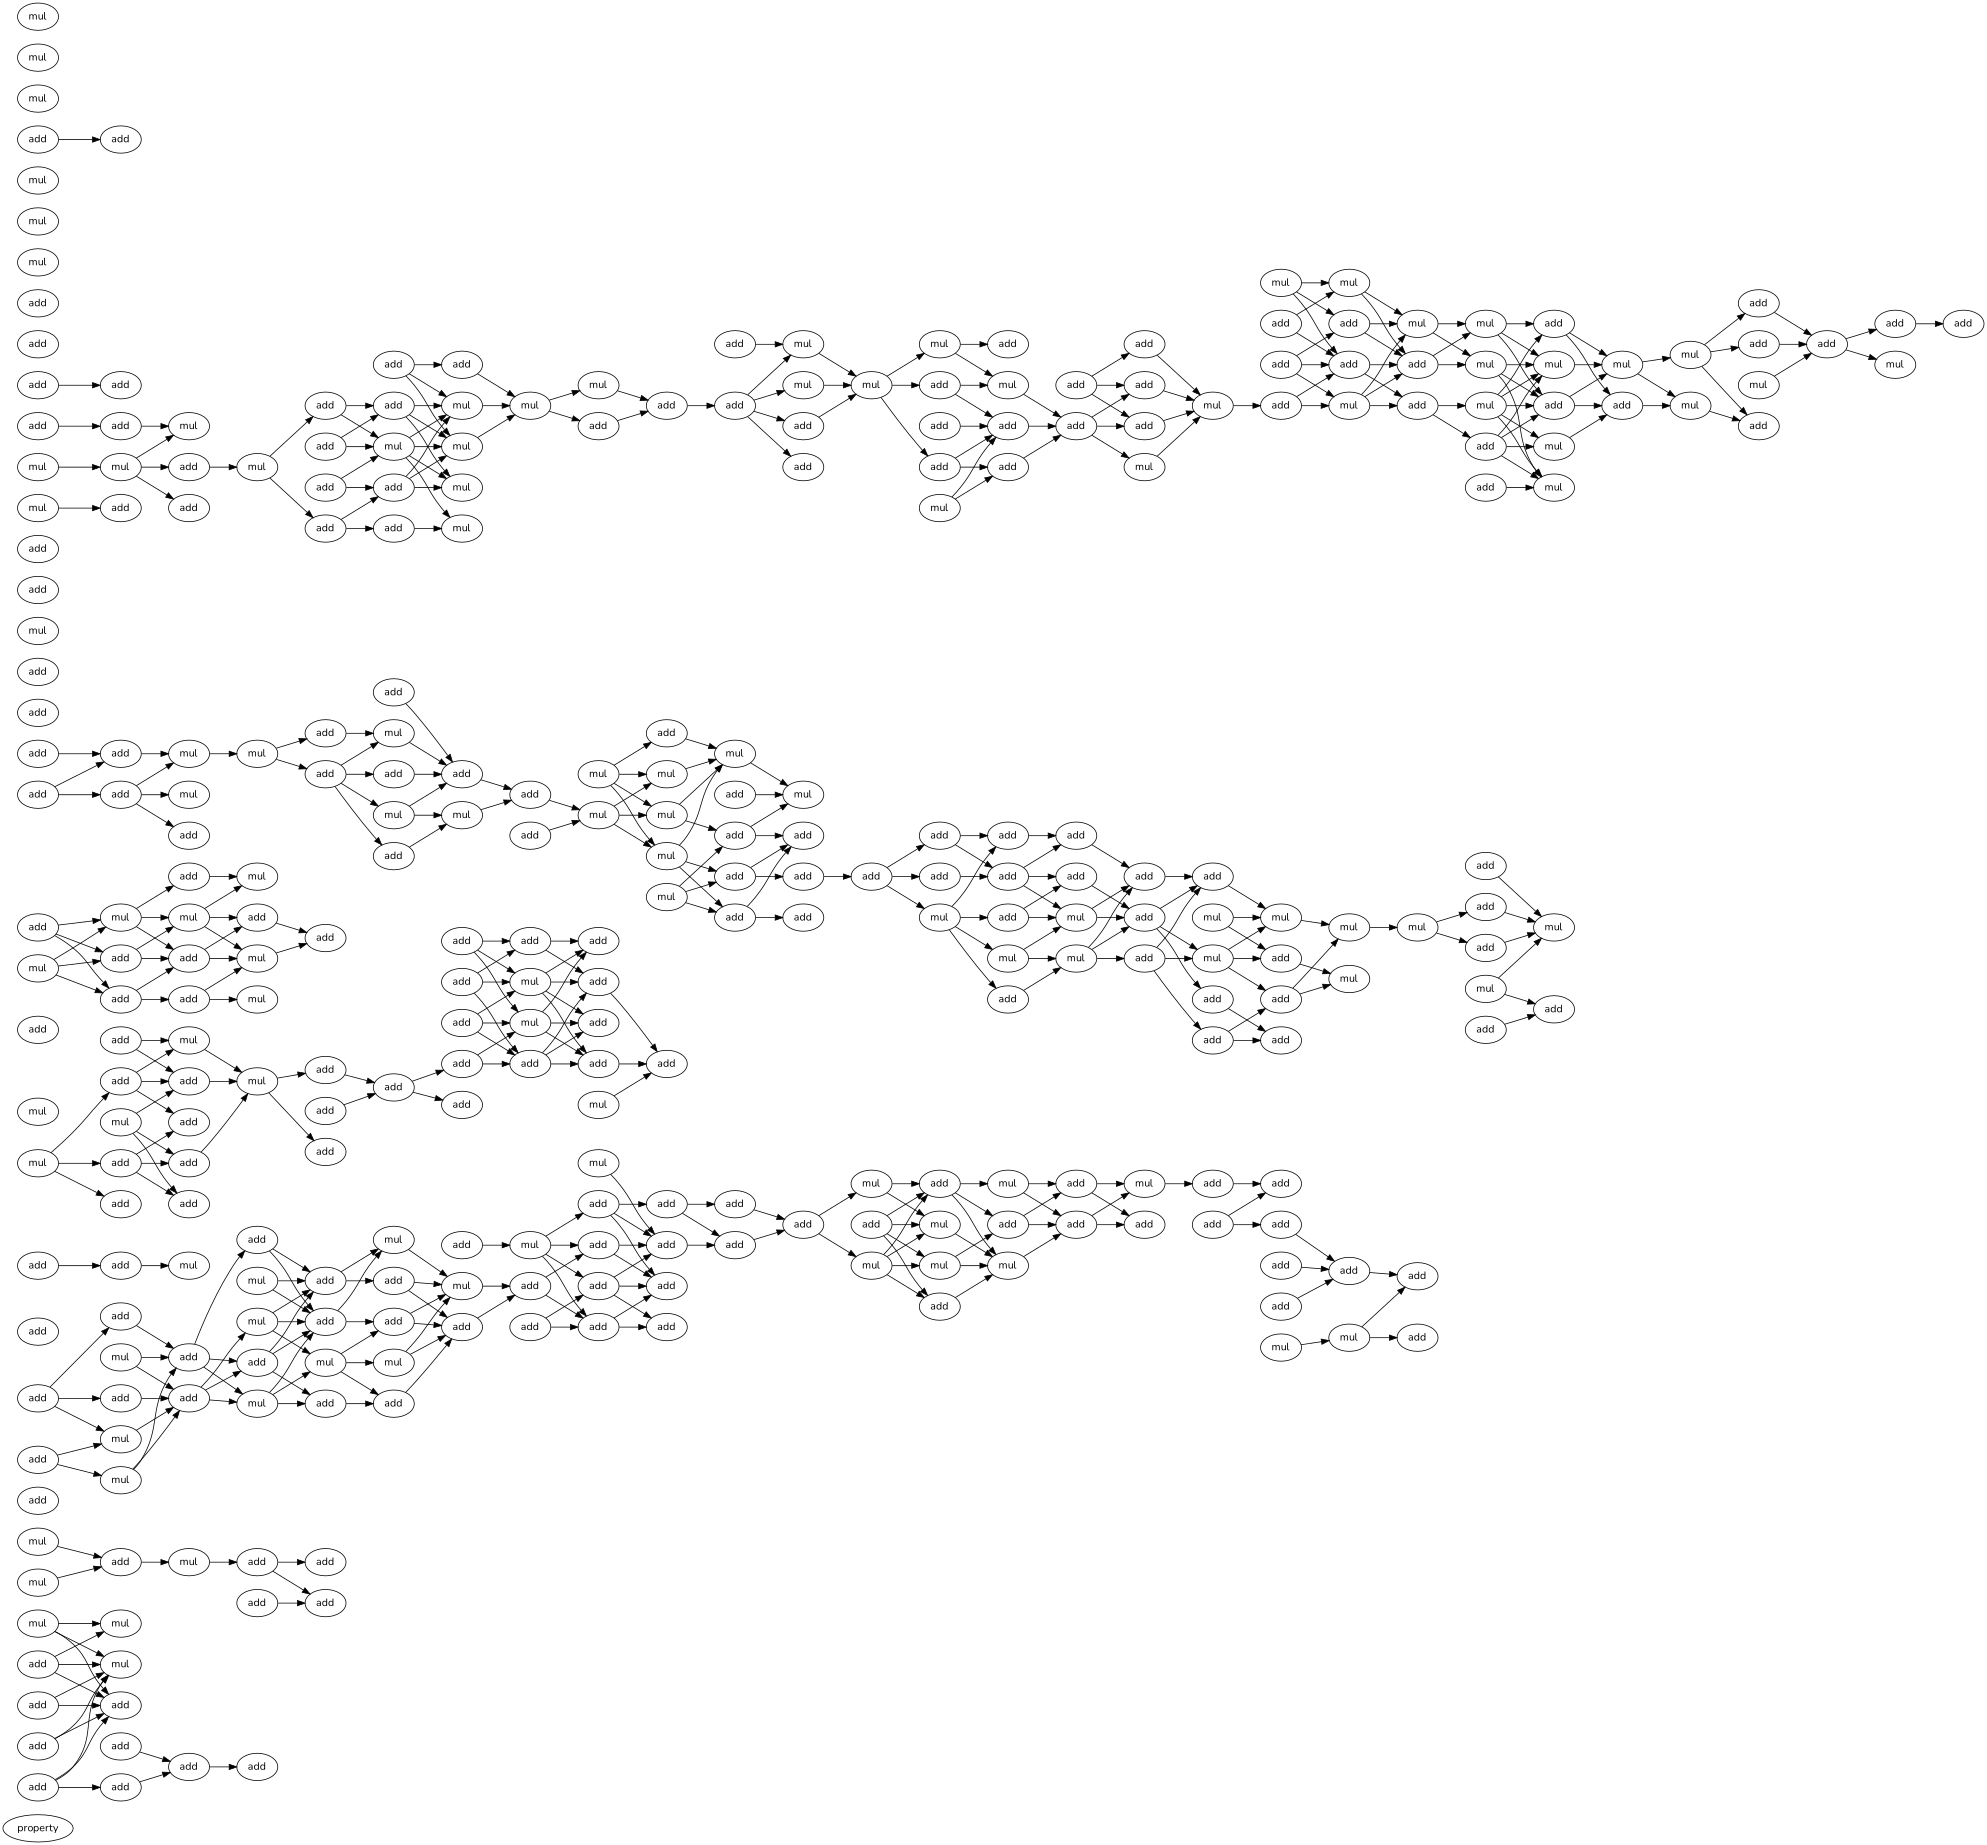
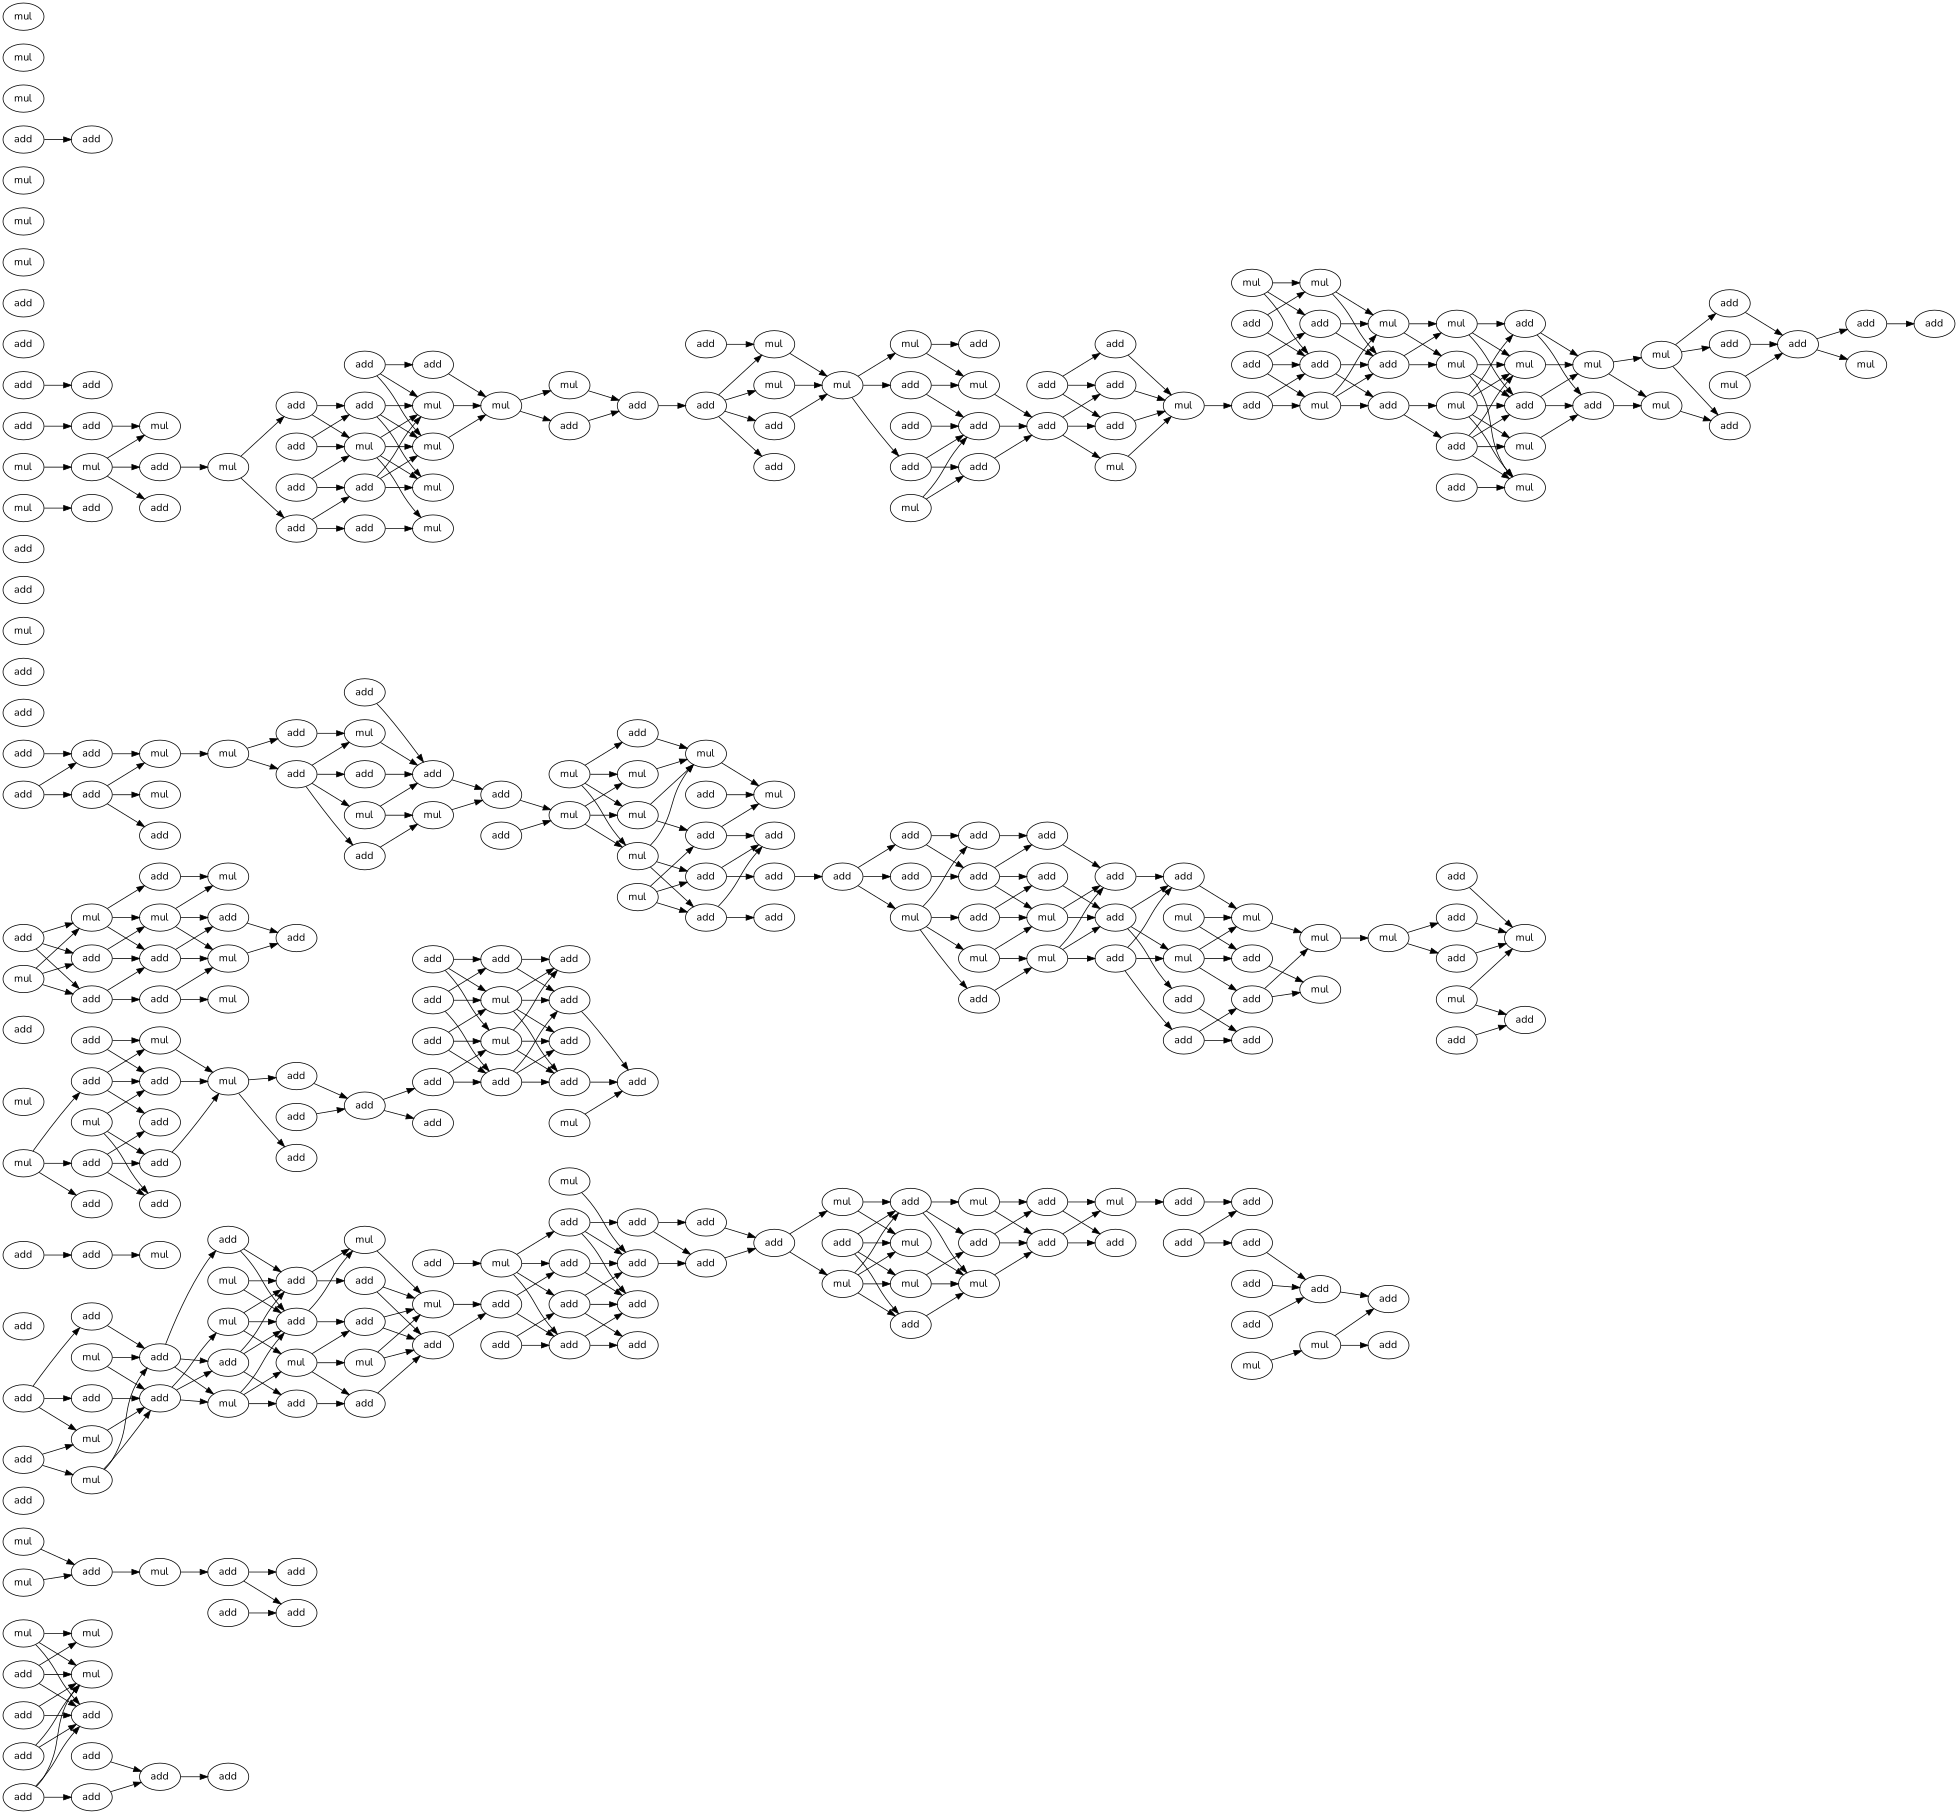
node "property": removed
